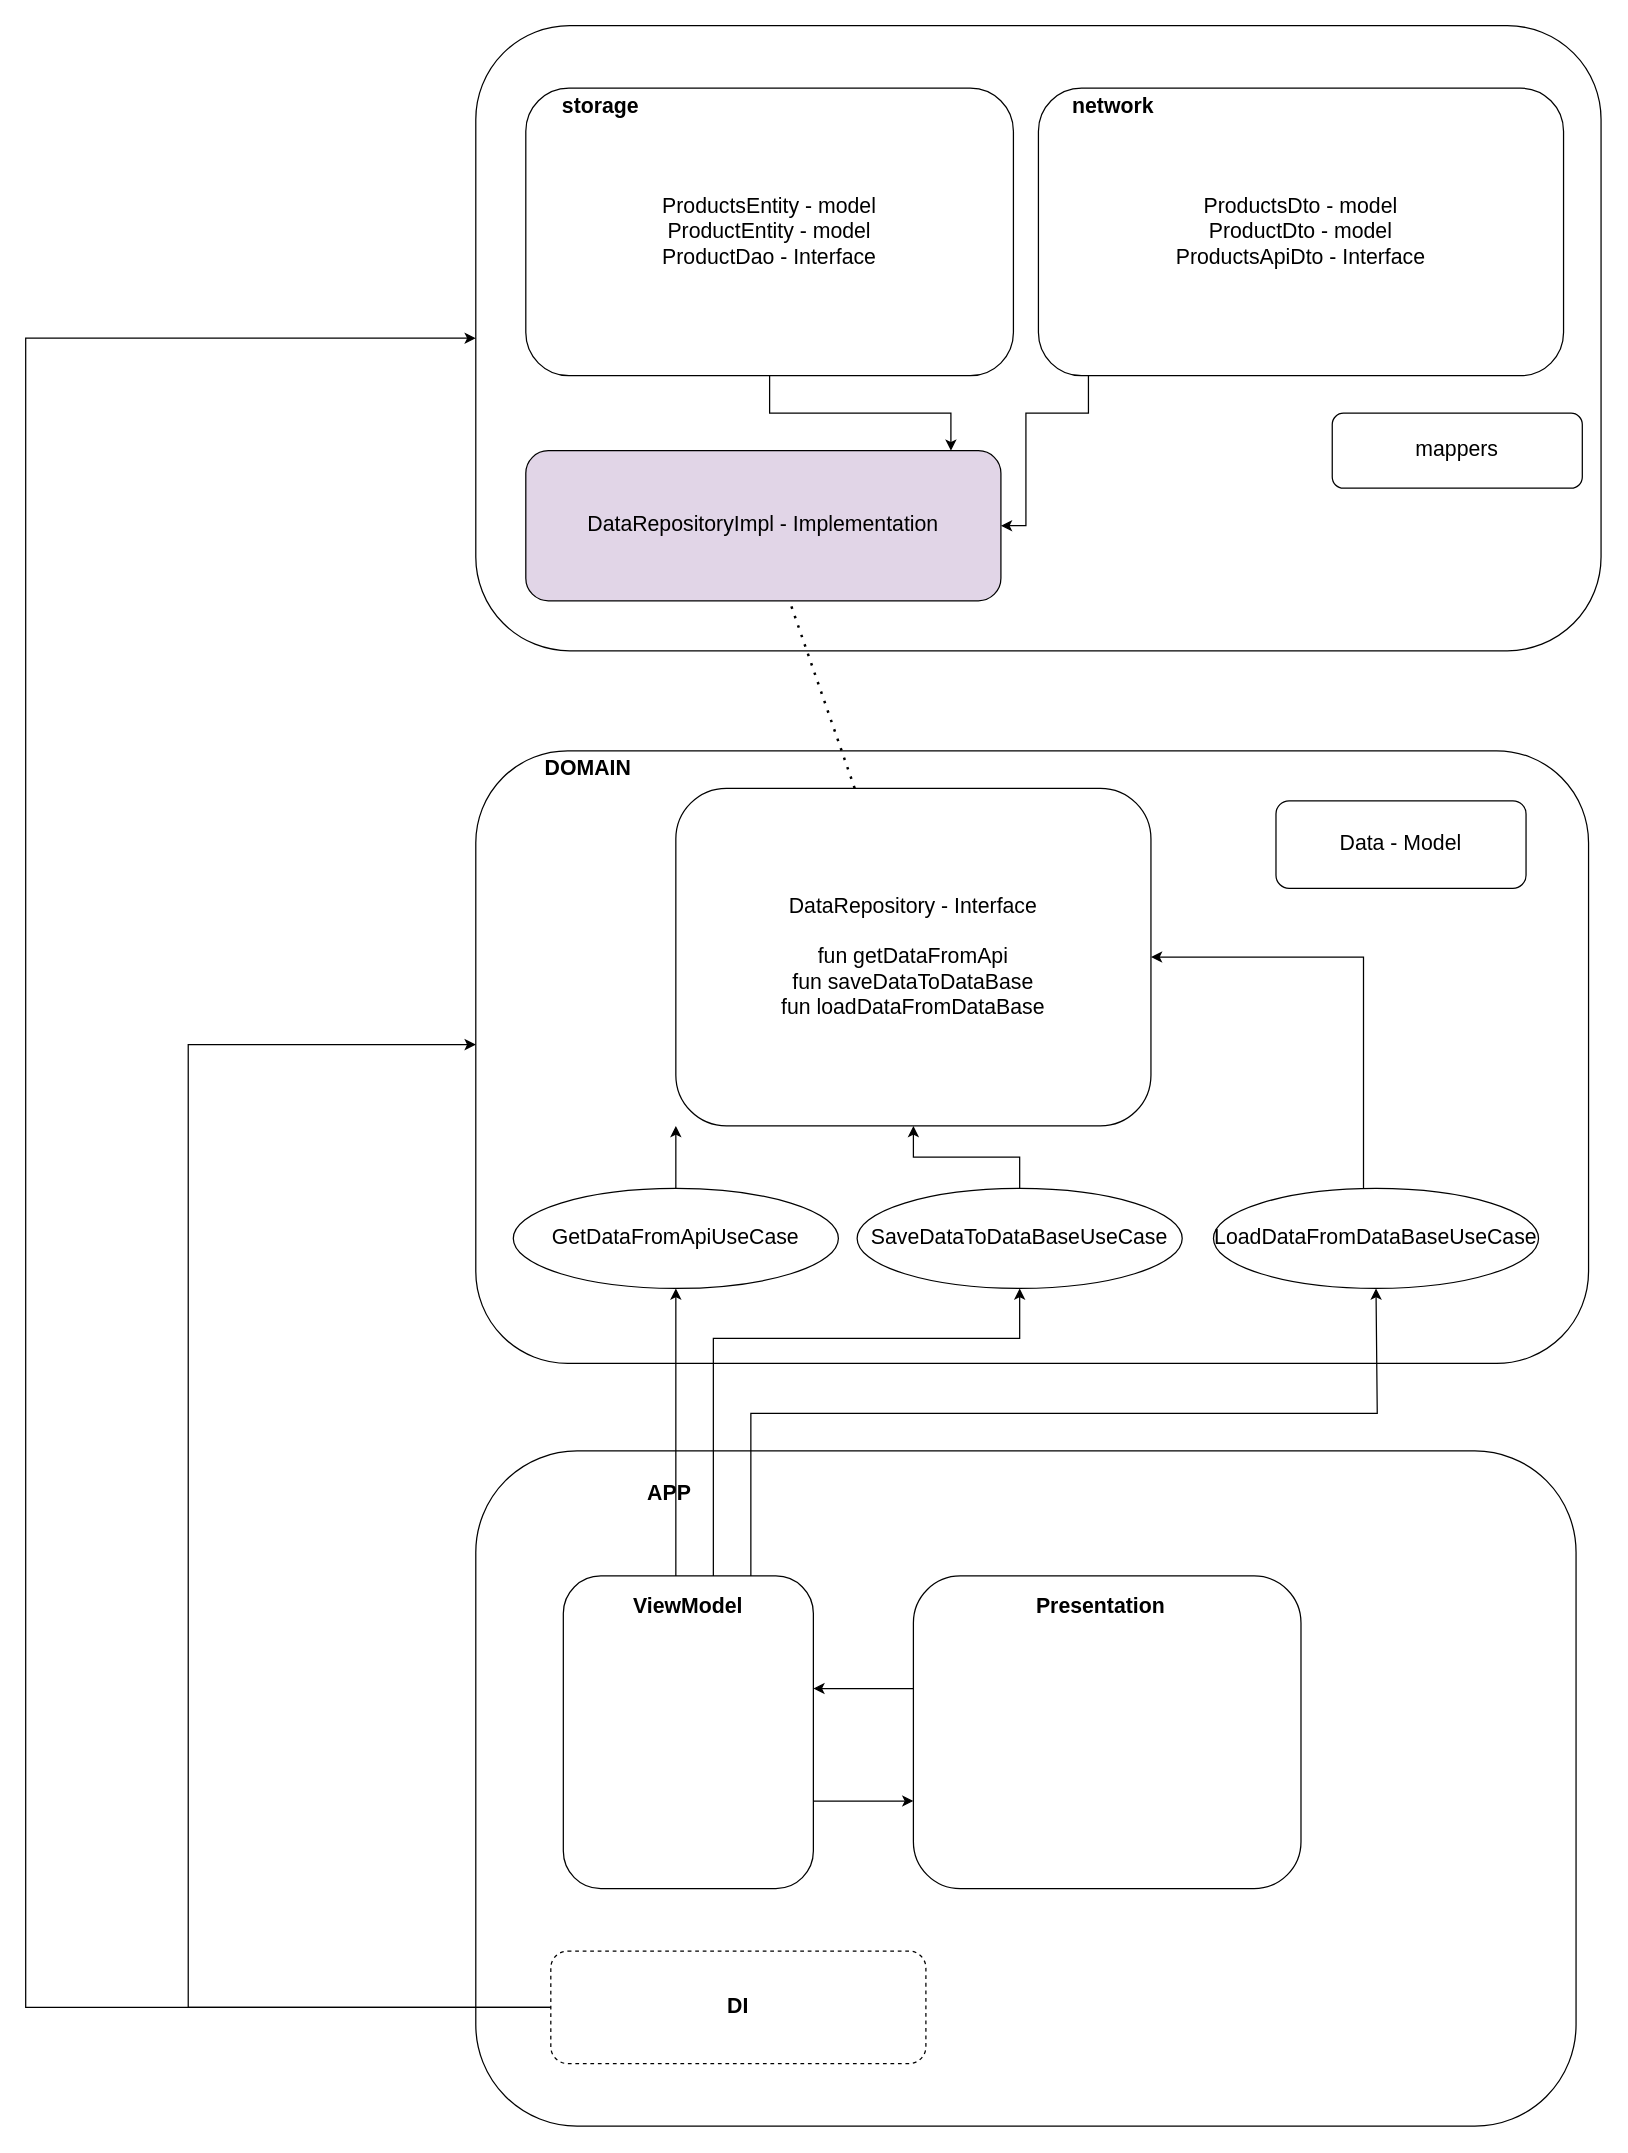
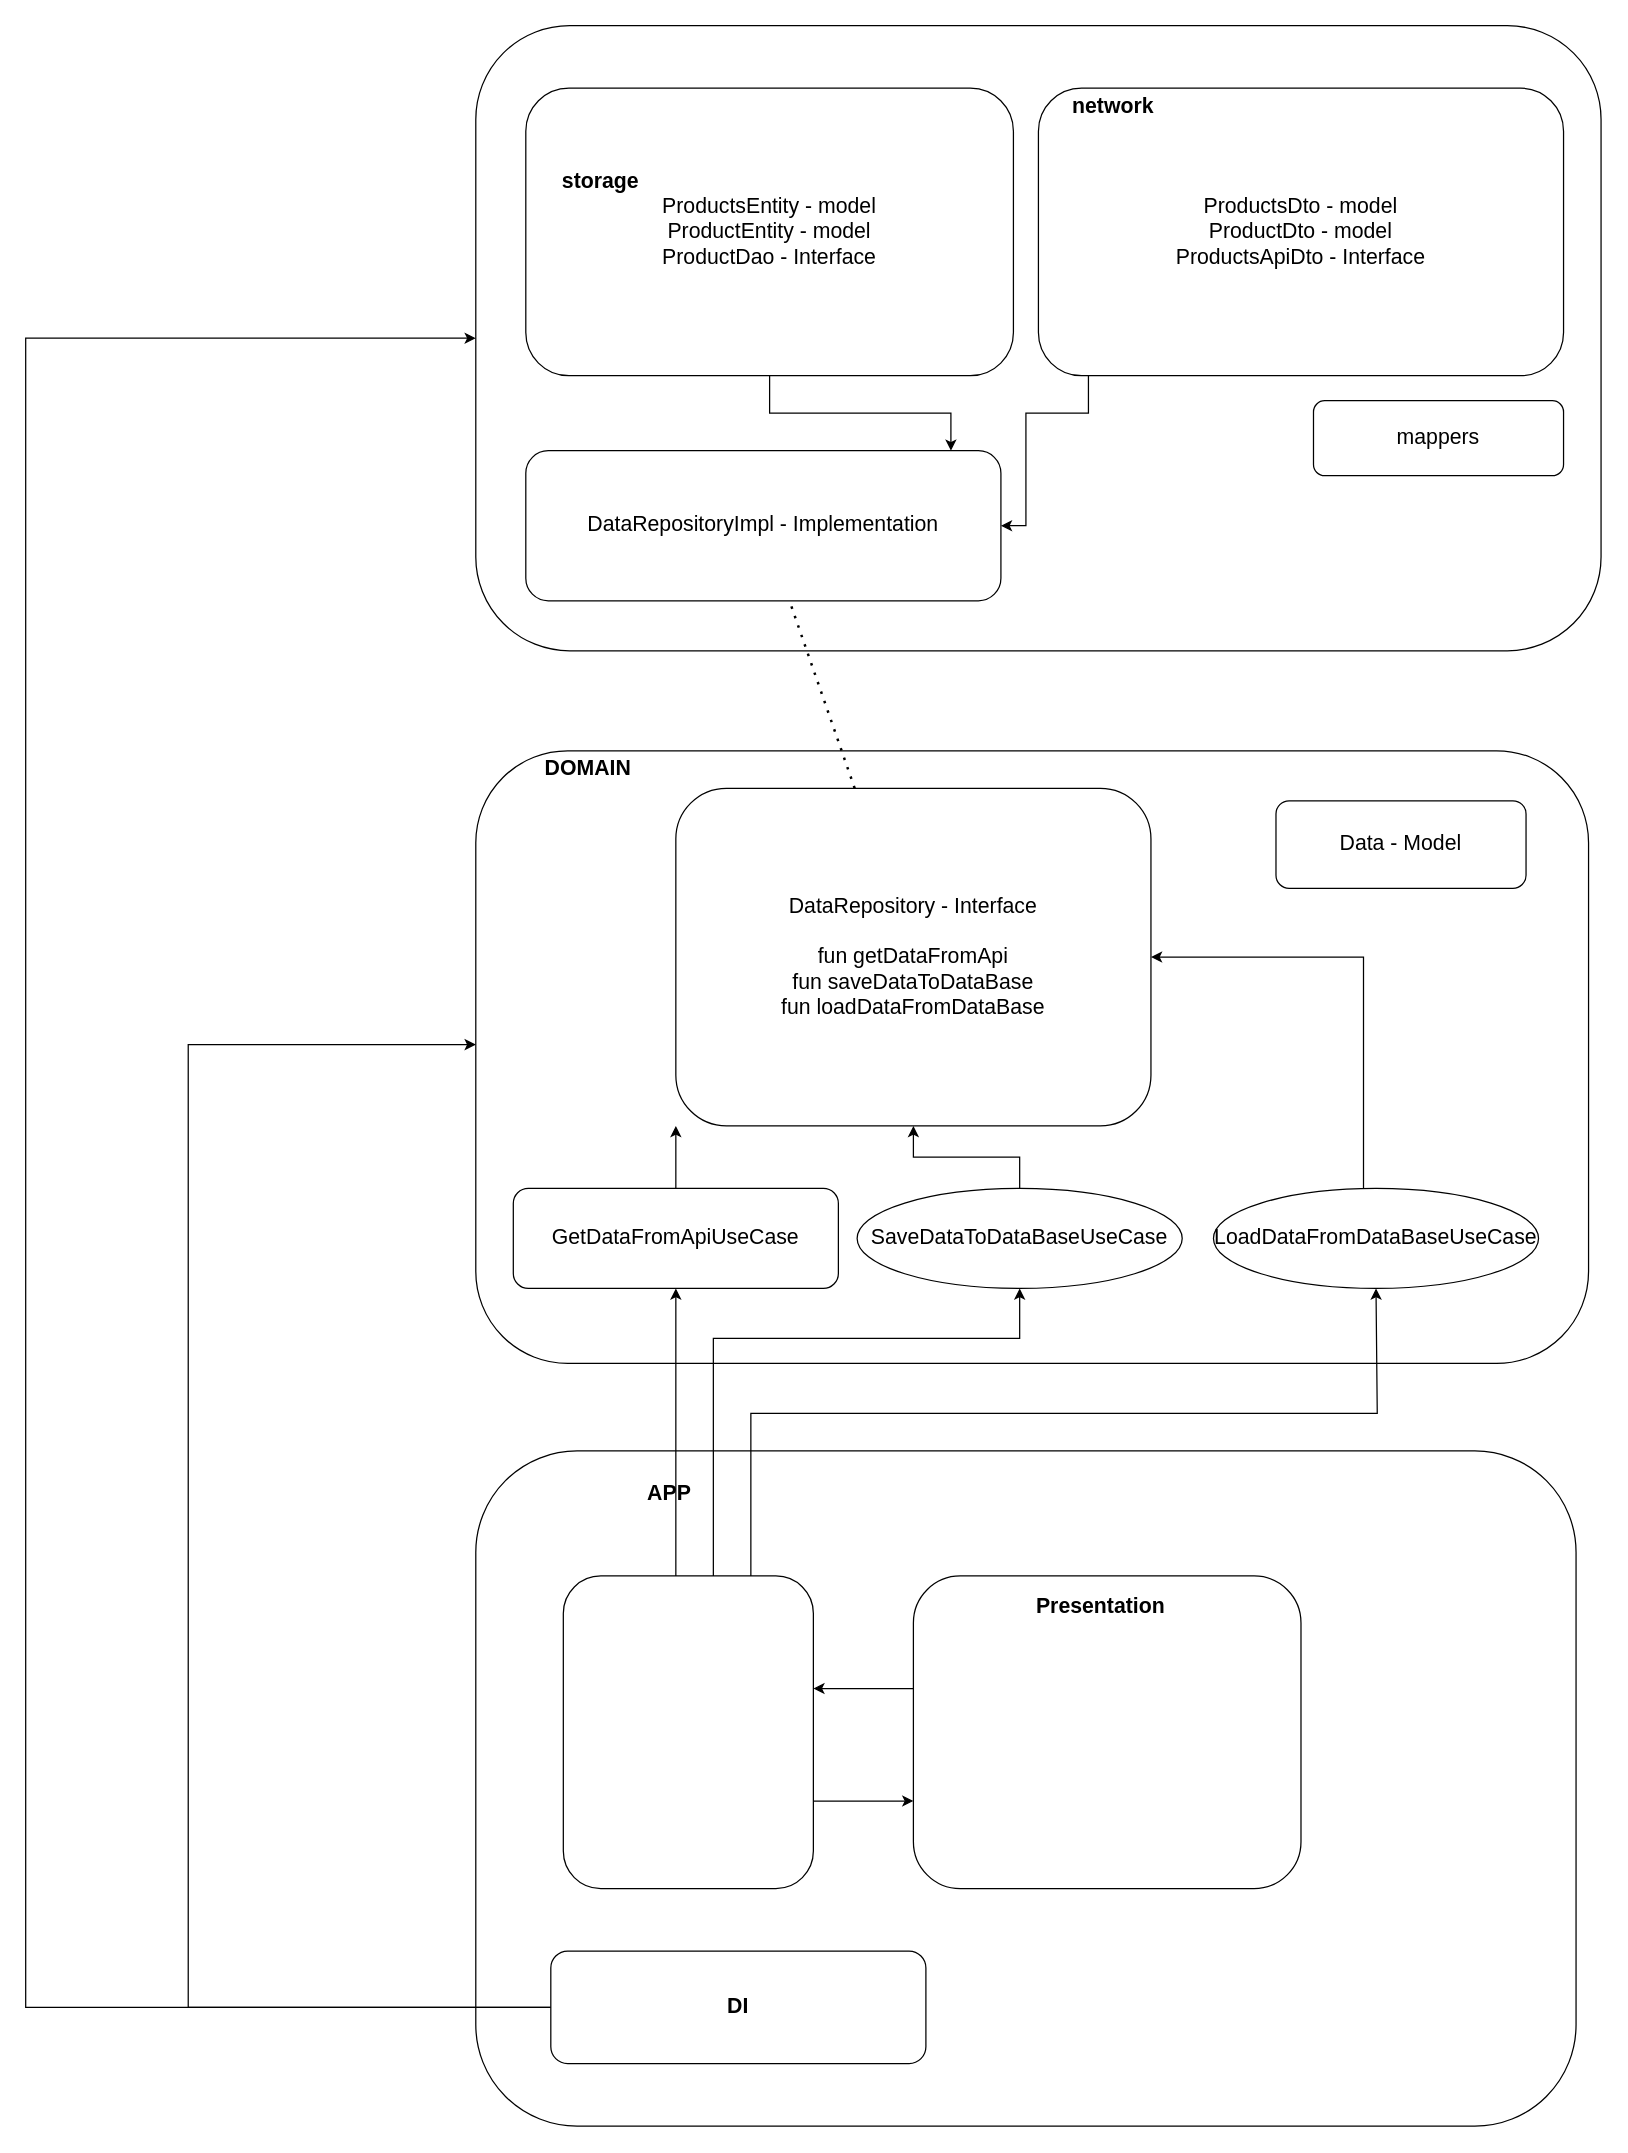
node "storage": moved (601, 107) -> (601, 182)
node "mappers": moved (1457, 451) -> (1438, 438)
node "DataRepositoryImpl - Implementation": fillcolor #e1d5e7 -> #ffffff
node "GetDataFromApiUseCase": shape ellipse -> rounded rectangle
node "ViewModel": removed
node "DI": style dashed -> solid
